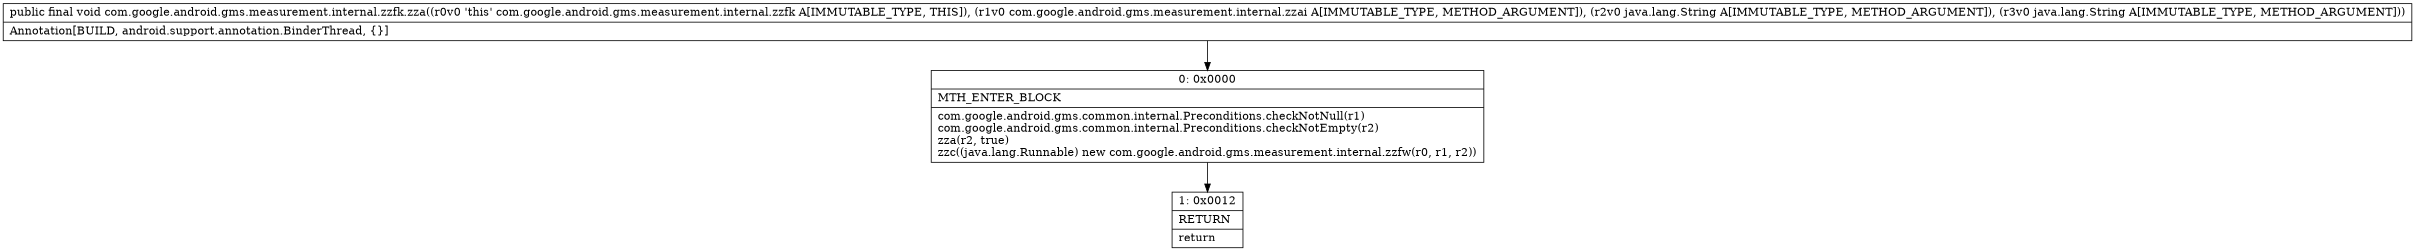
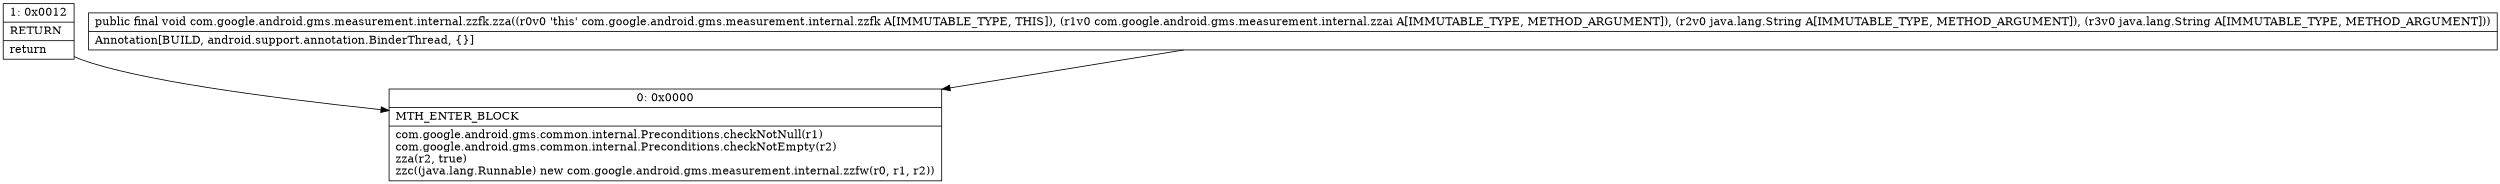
edge "0: 0x0000" -> "1: 0x0012": reversed
